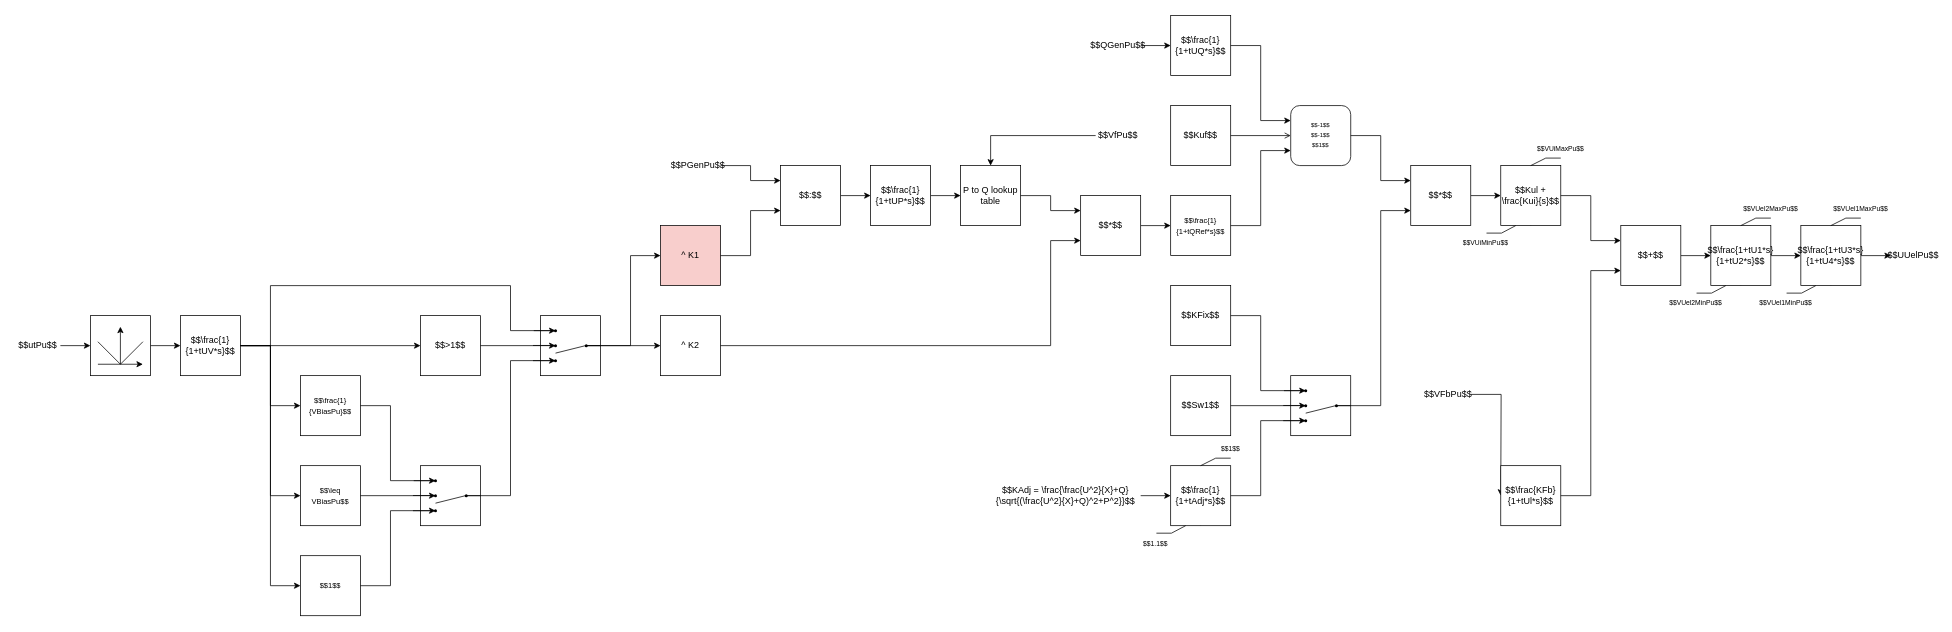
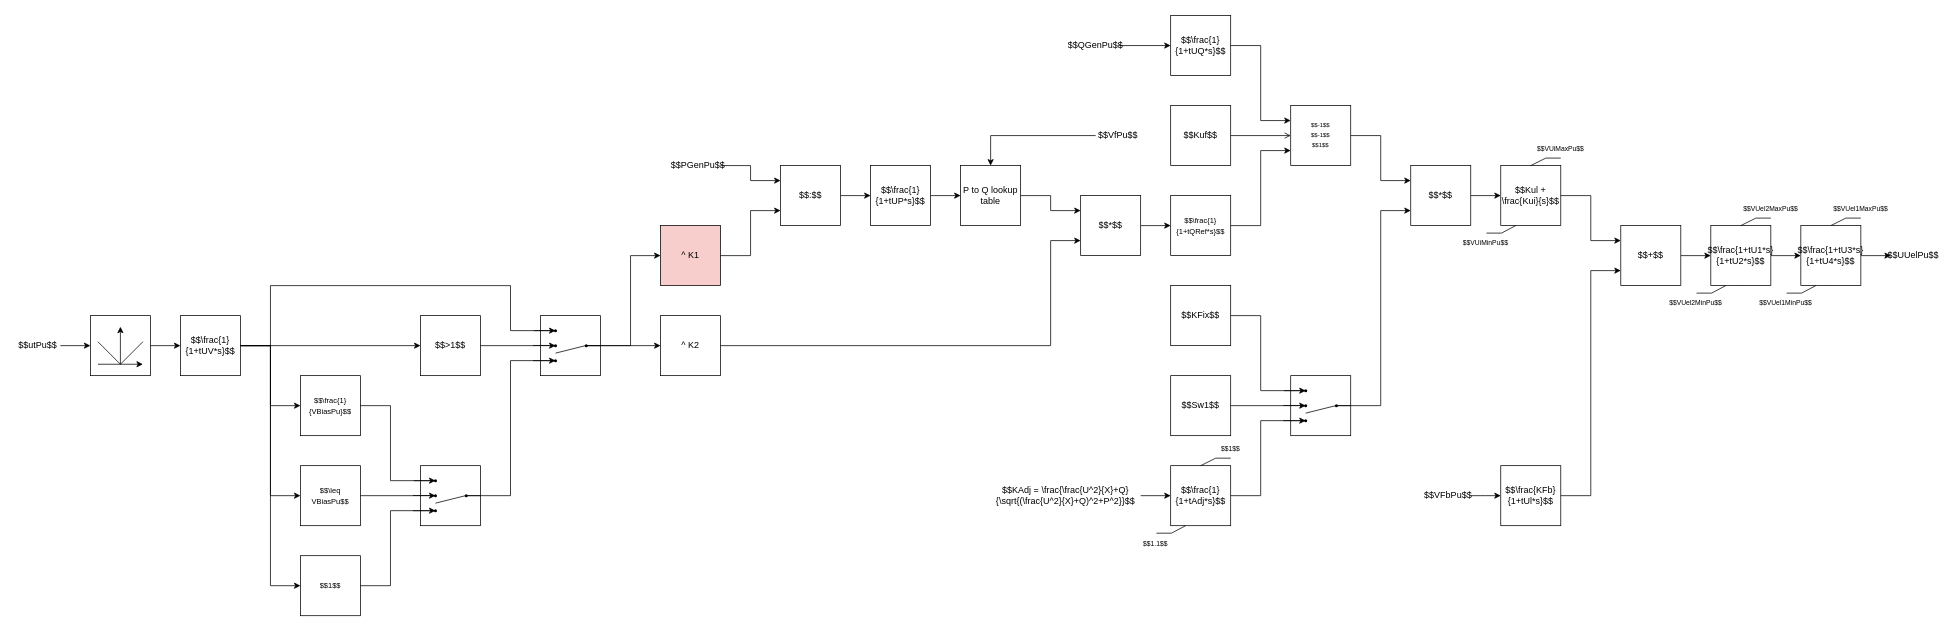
node "$$QGenPu$$": moved (1118, 45) -> (1095, 45)
node "$$-1$$ $$-1$$ $$1$$": shape rounded rectangle -> rectangle
node "$$VFbPu$$": moved (1448, 394) -> (1448, 495)
